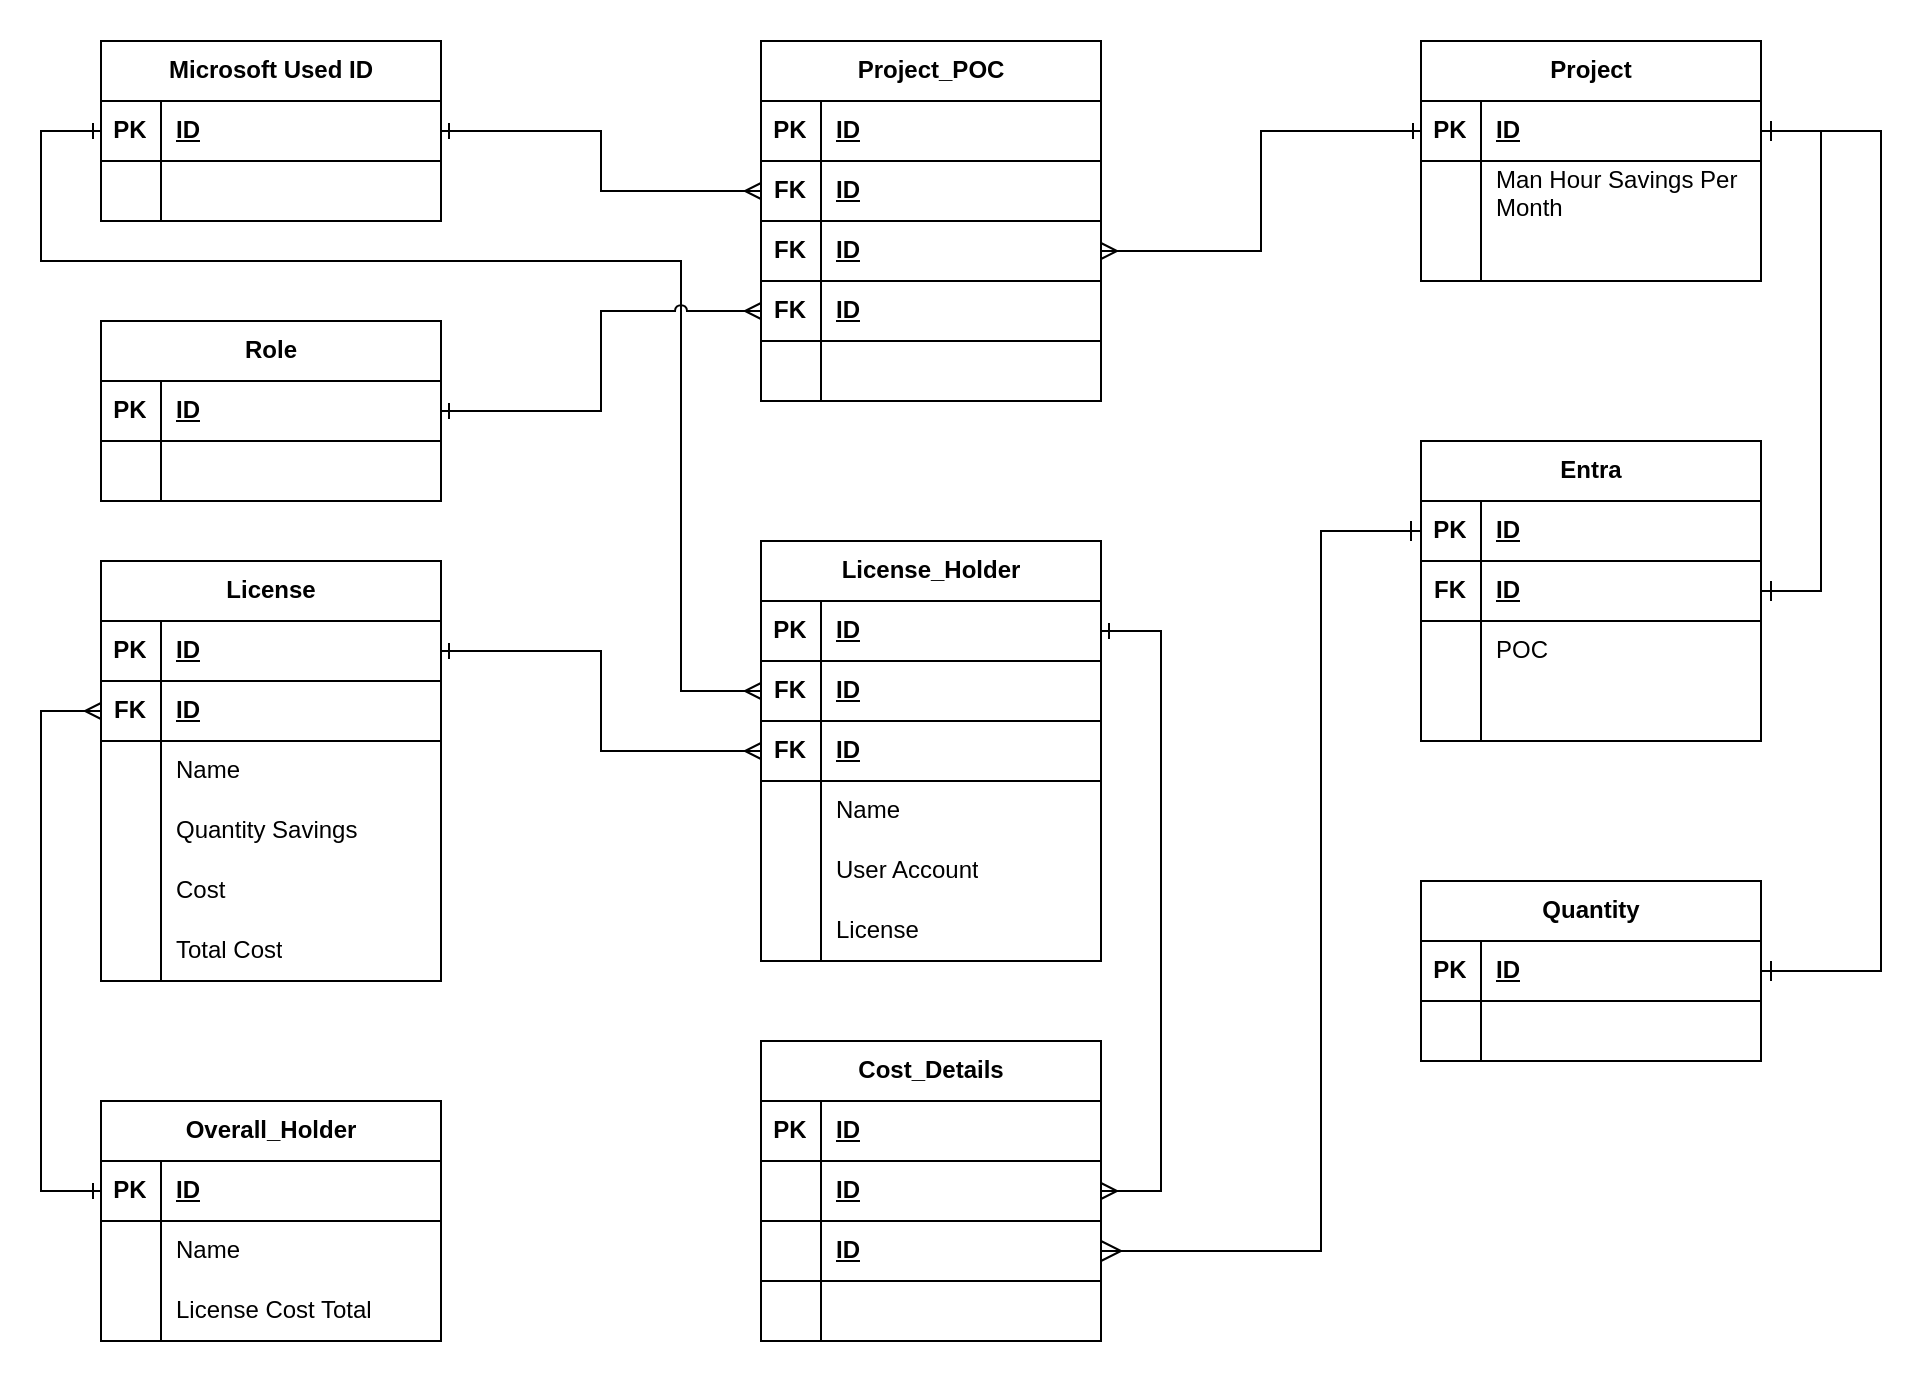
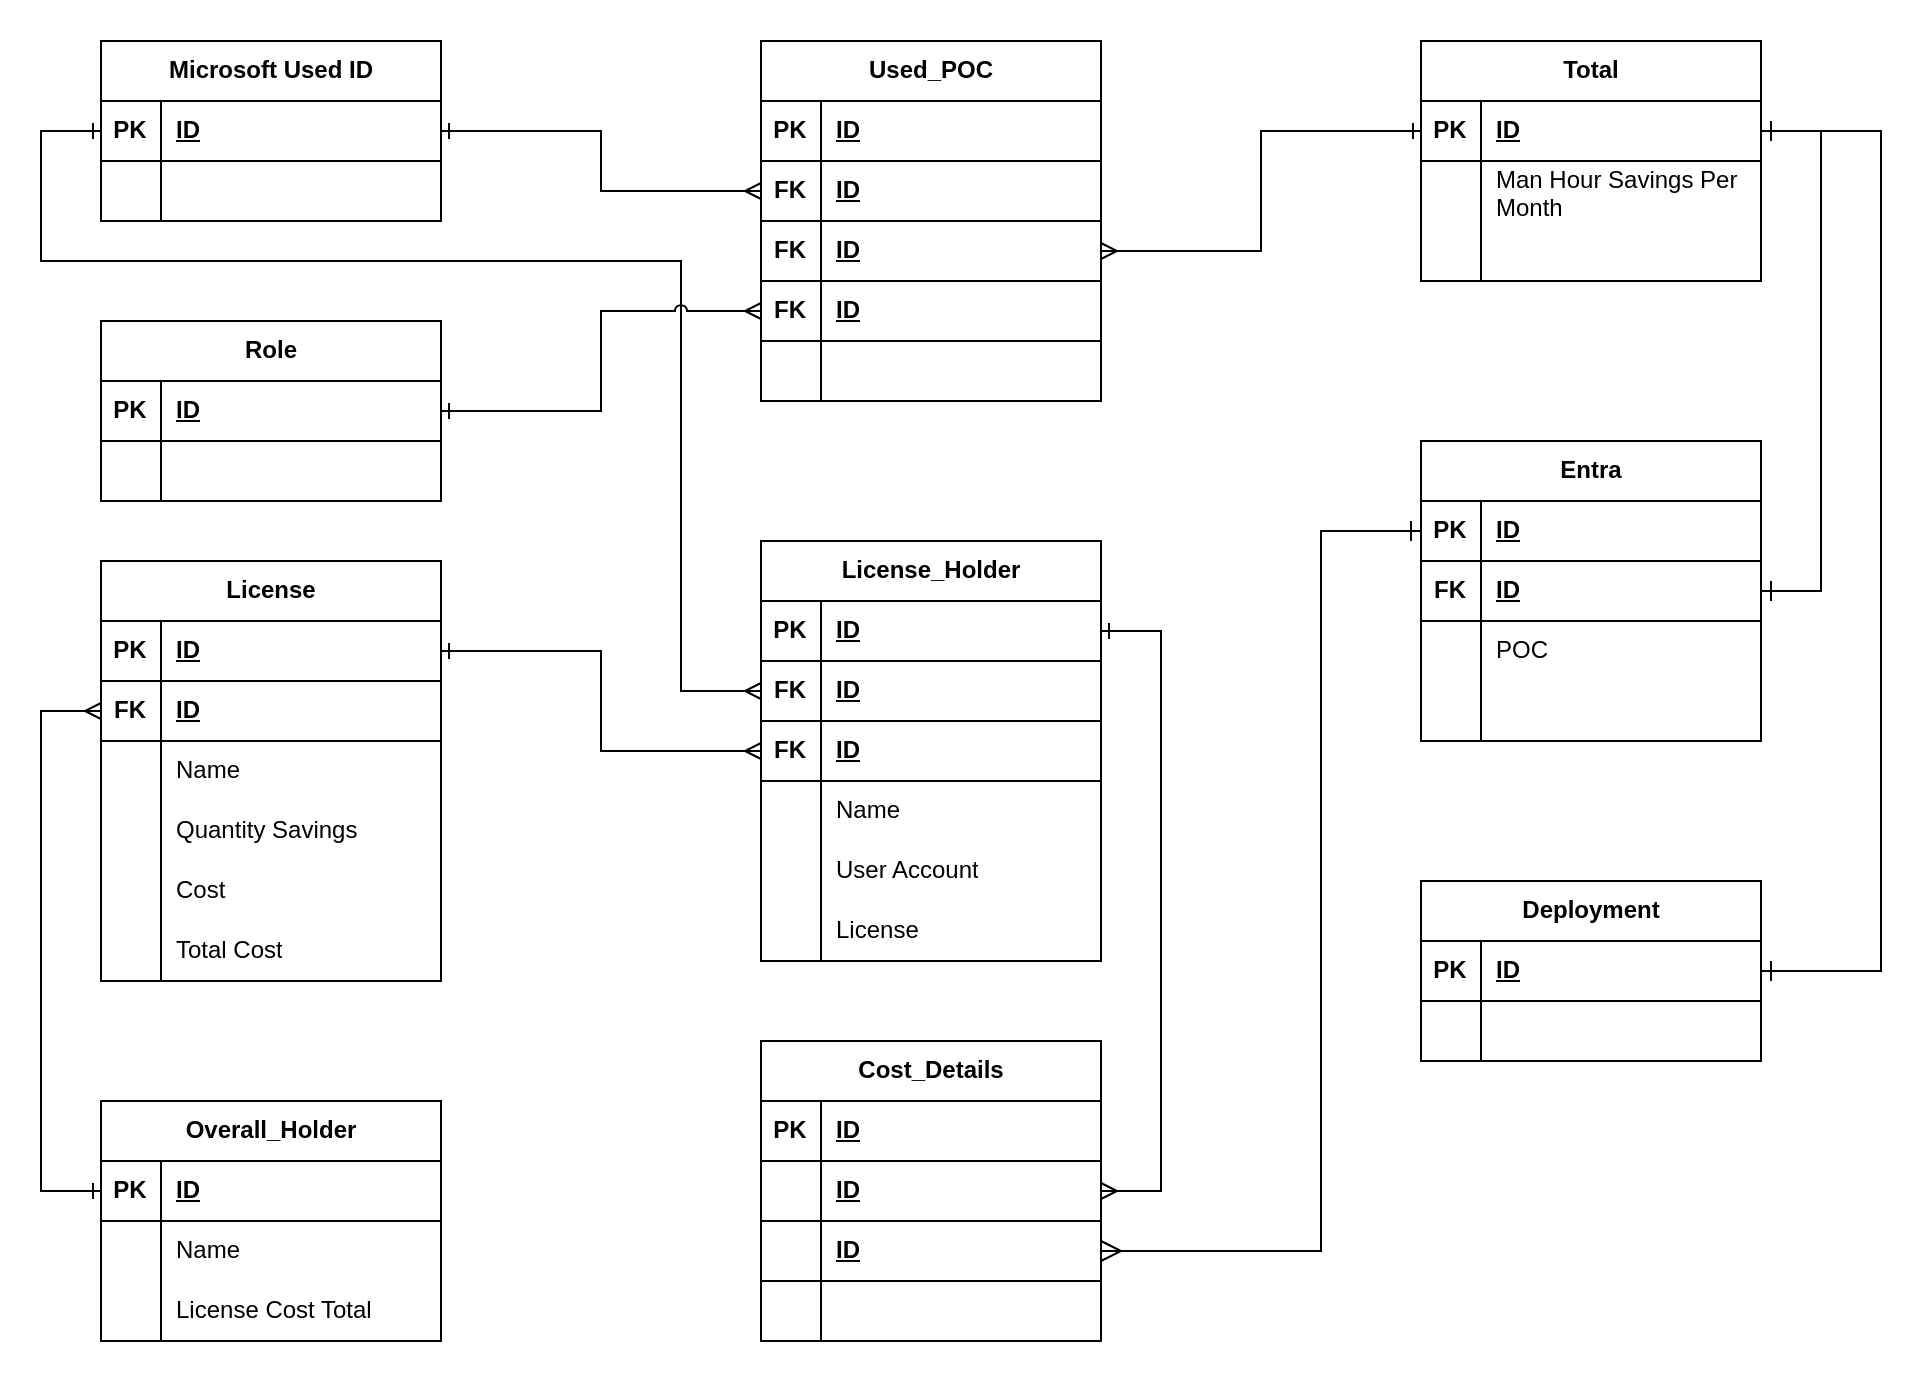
node "Project_POC": label "Project_POC" -> "Used_POC"
node "Project": label "Project" -> "Total"
node "Quantity": label "Quantity" -> "Deployment"
